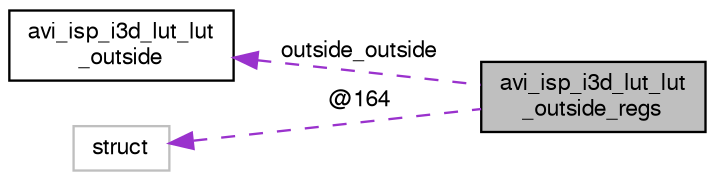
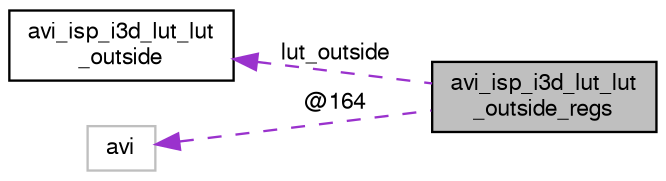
edge "avi_isp_i3d_lut_lut _outside_regs" -> "avi_isp_i3d_lut_lut _outside": label " outside_outside" -> " lut_outside"
node "struct": label "struct" -> "avi"
